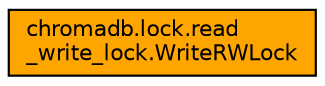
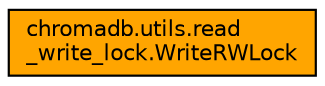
node "chromadb.lock.read _write_lock.WriteRWLock": label "chromadb.lock.read _write_lock.WriteRWLock" -> "chromadb.utils.read _write_lock.WriteRWLock"
